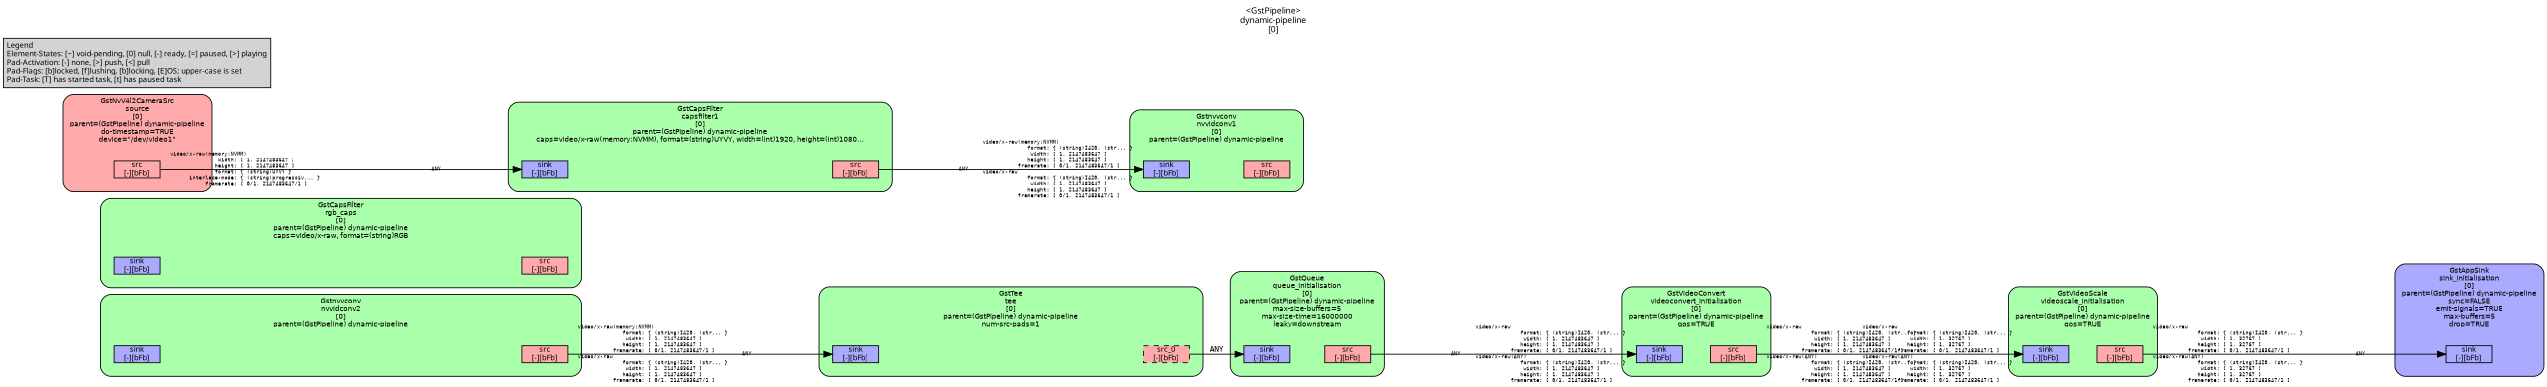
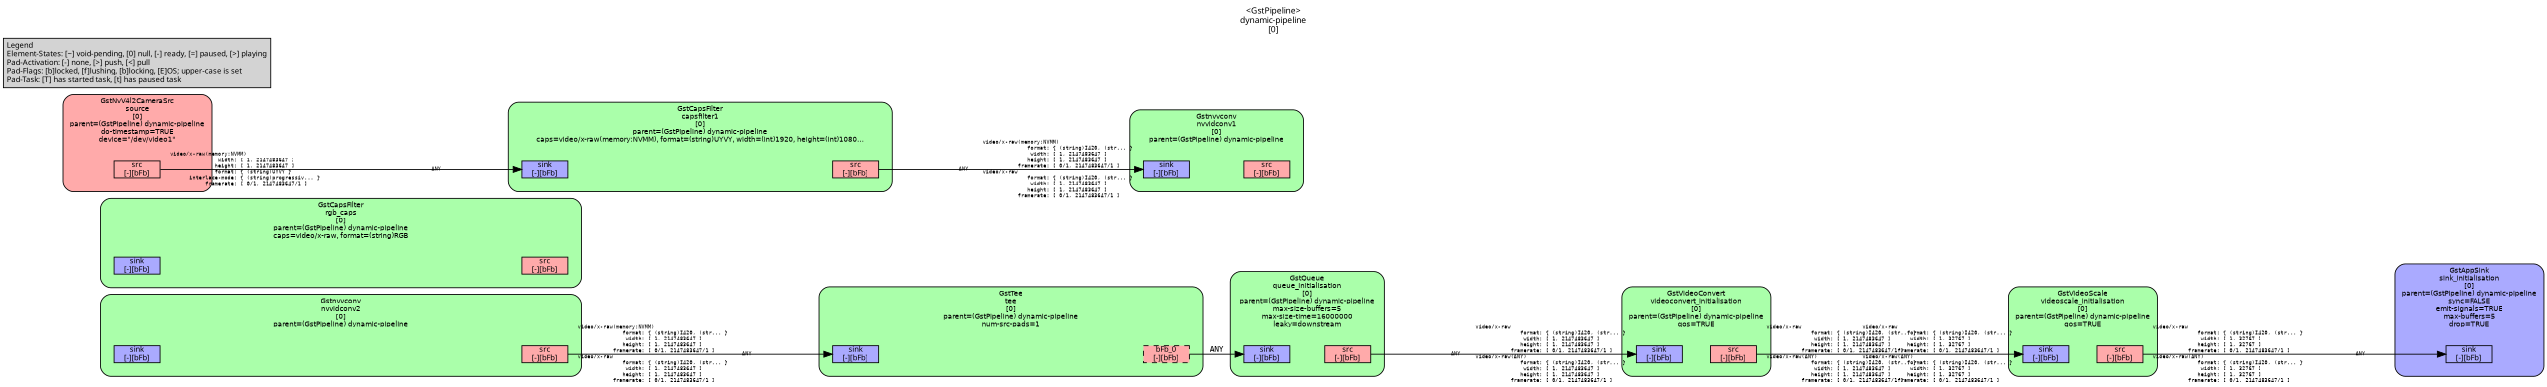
node "src_0 [-][bFb]": label "src_0 [-][bFb]" -> "bFb_0 [-][bFb]"
